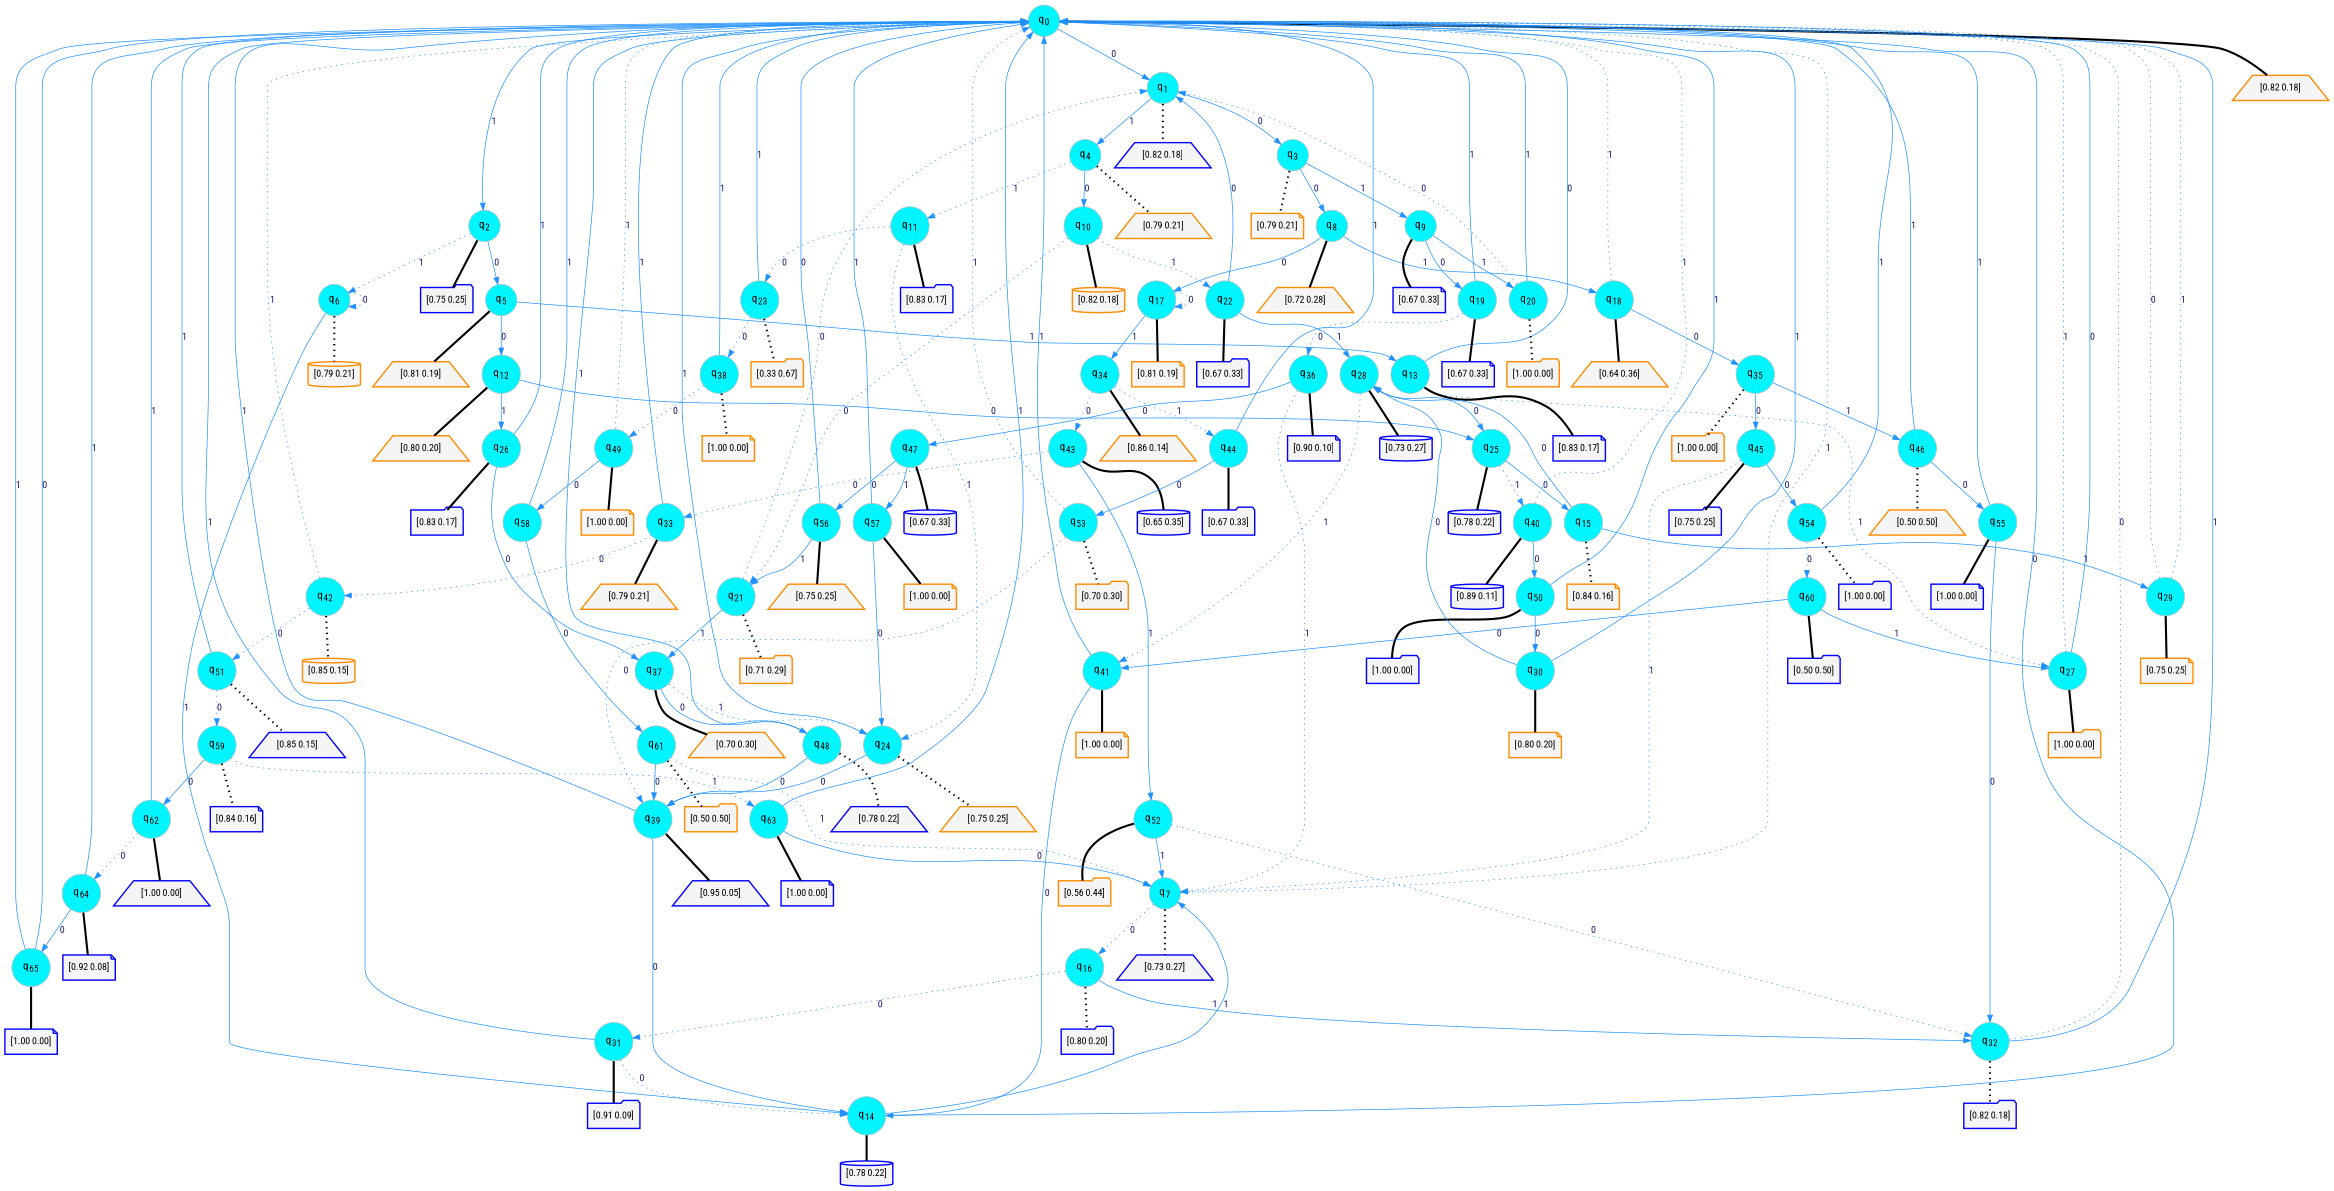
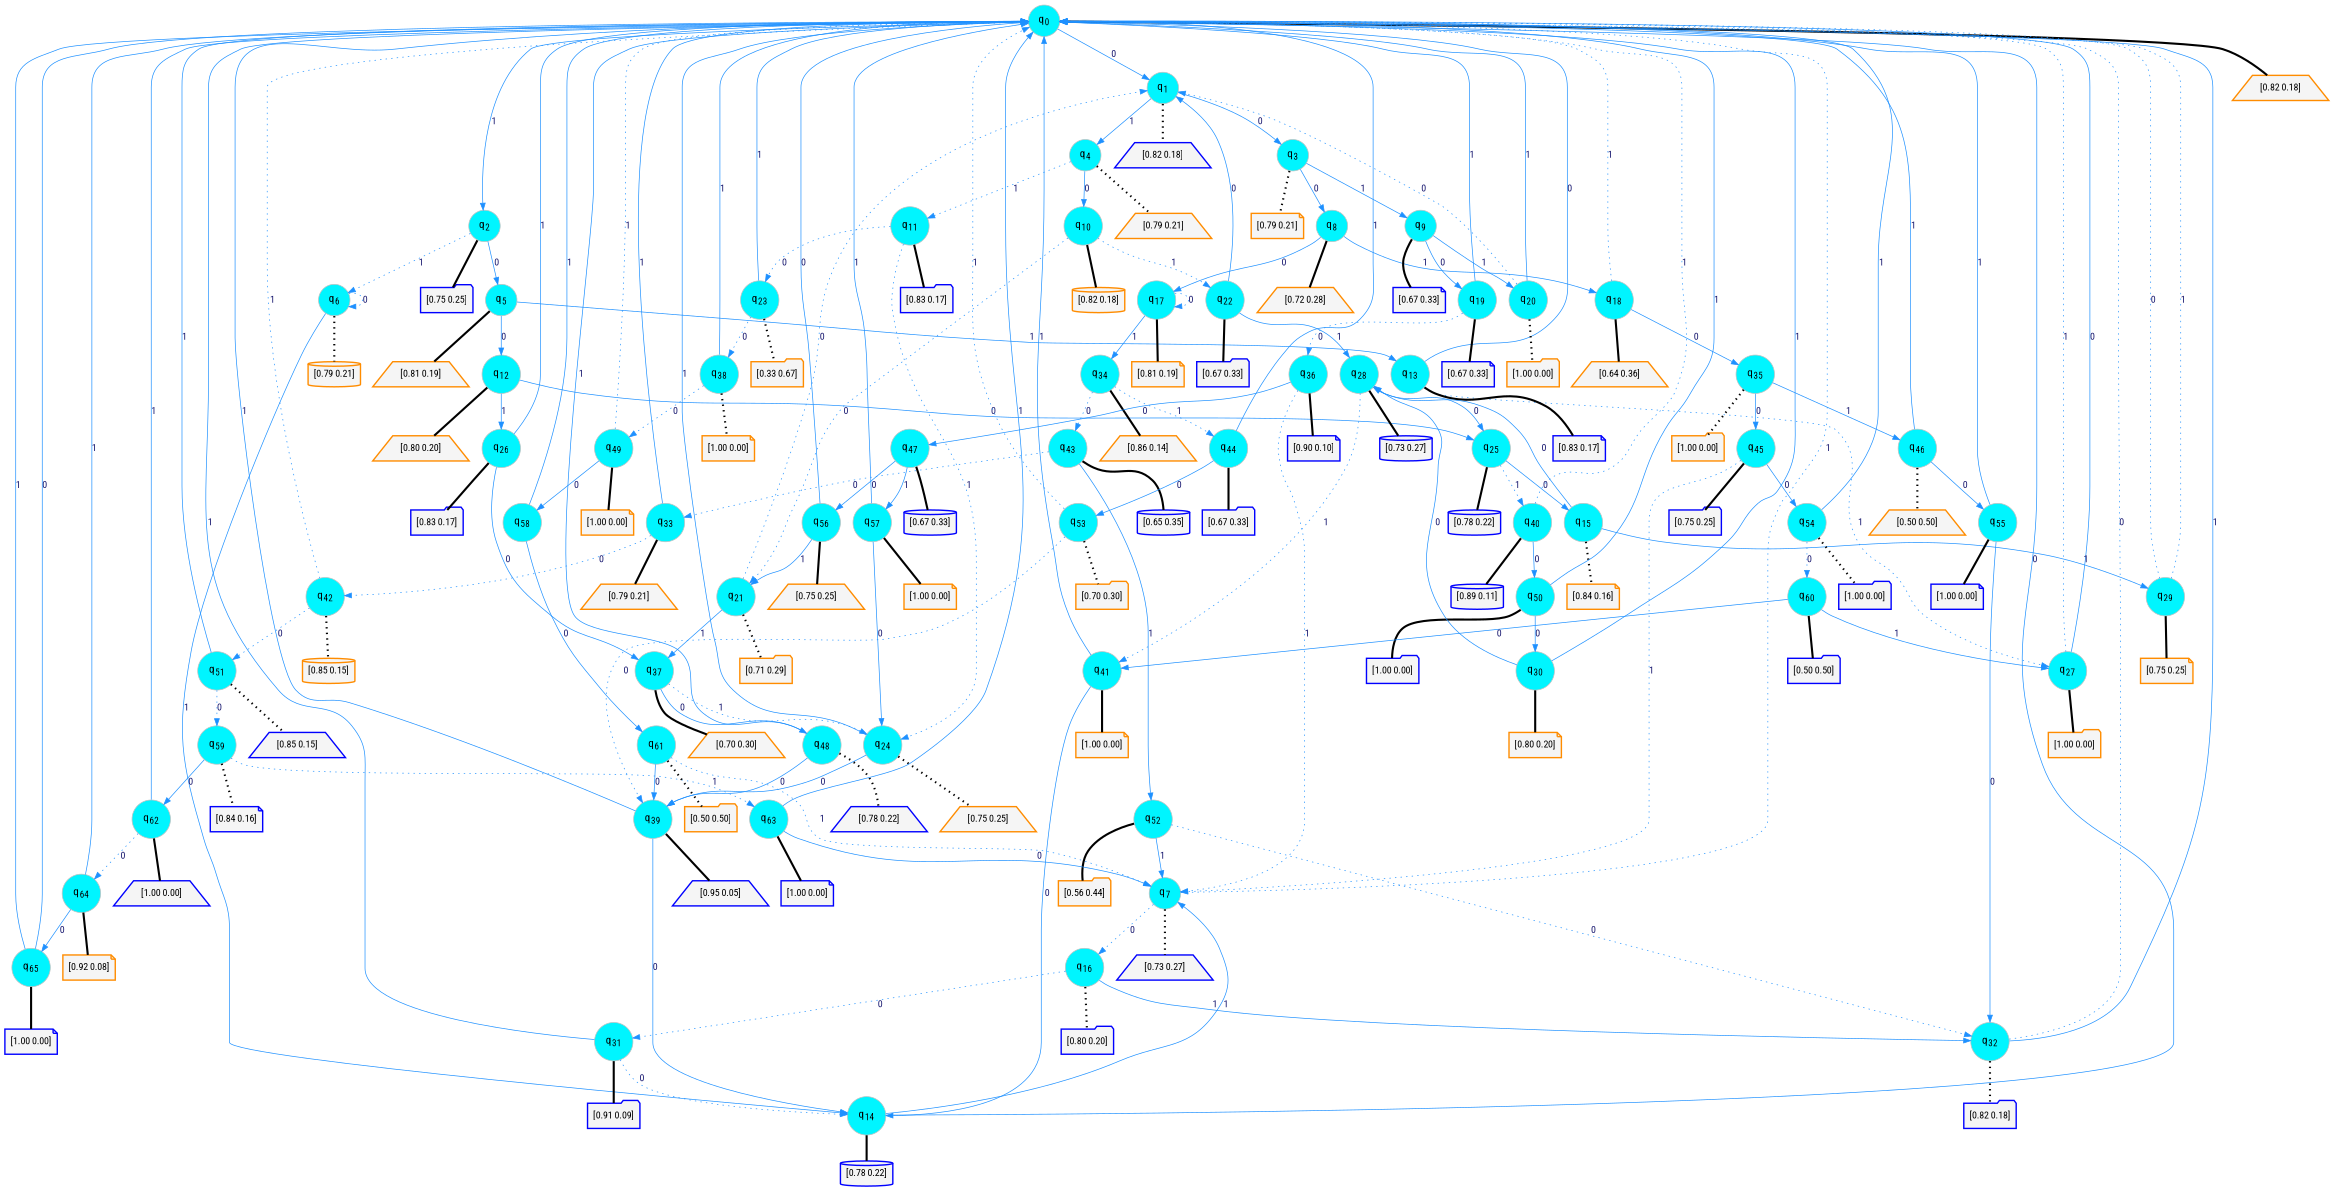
node "[0.92 0.08]": color blue -> darkorange
